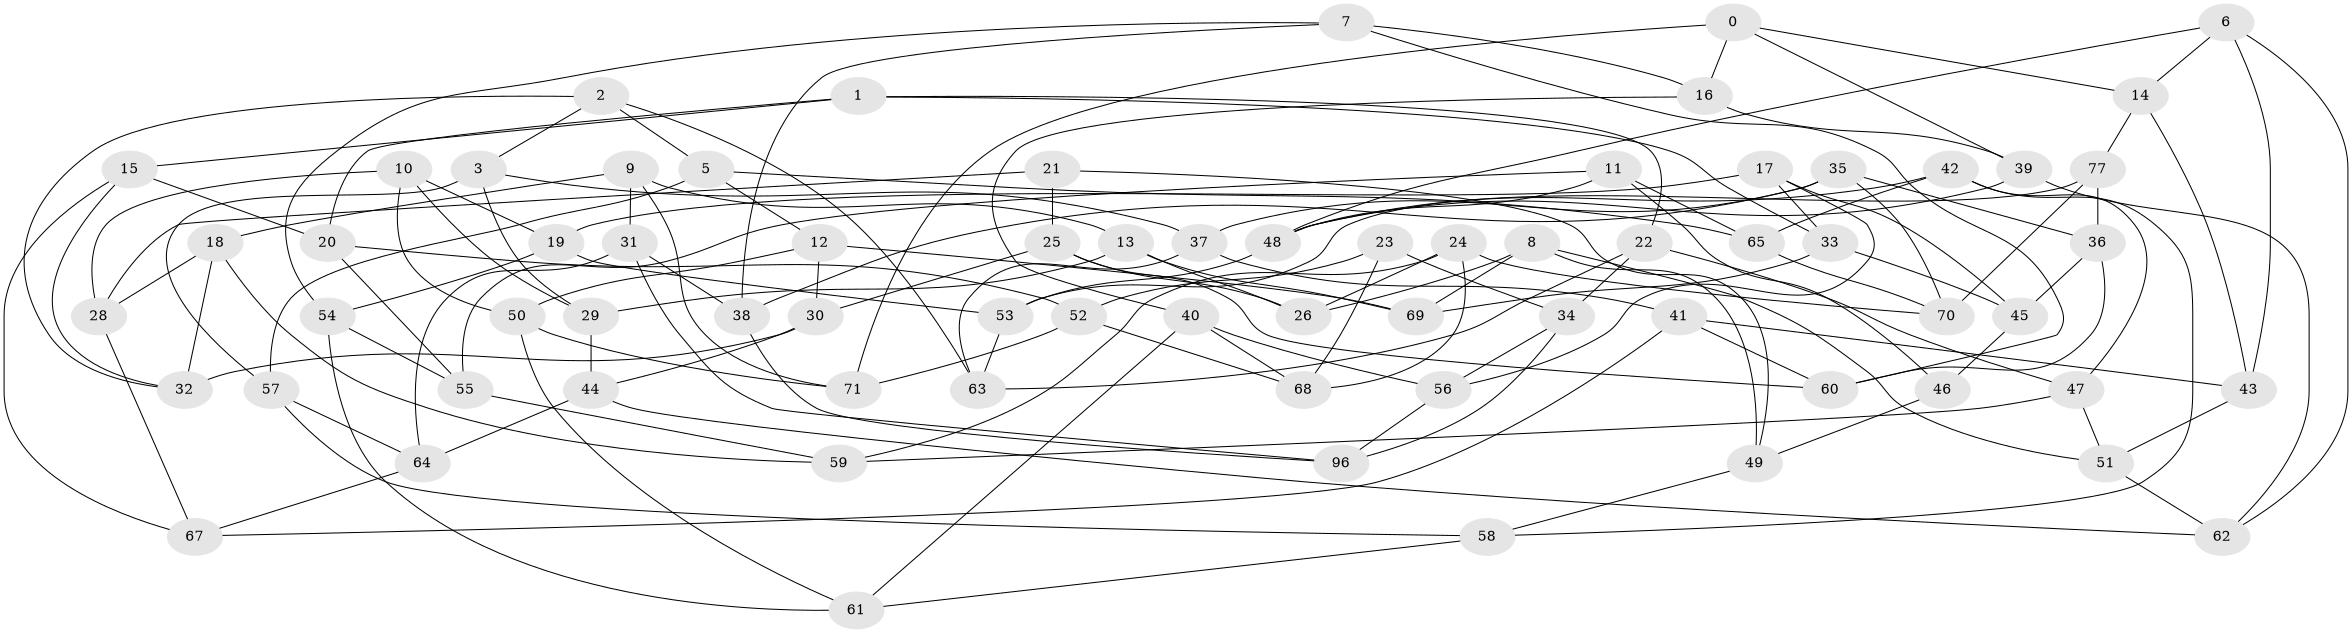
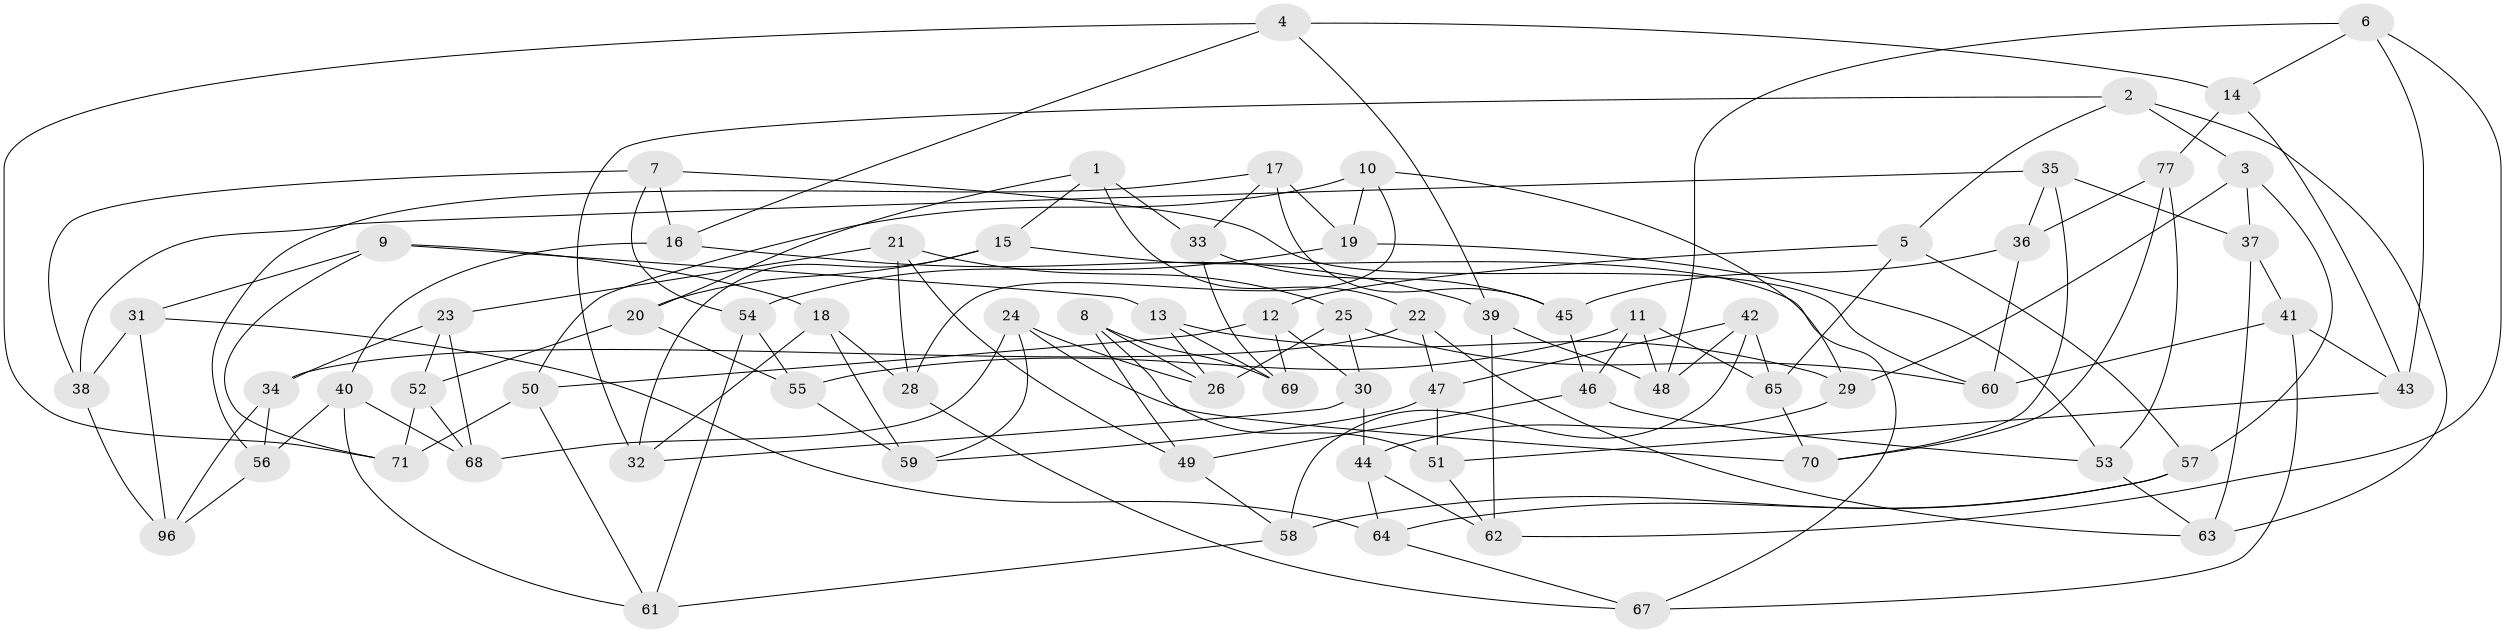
node "0": label "0" -> "4"
edge "21" -- "23": added
edge "48" -- "53": now "46" -- "53"
